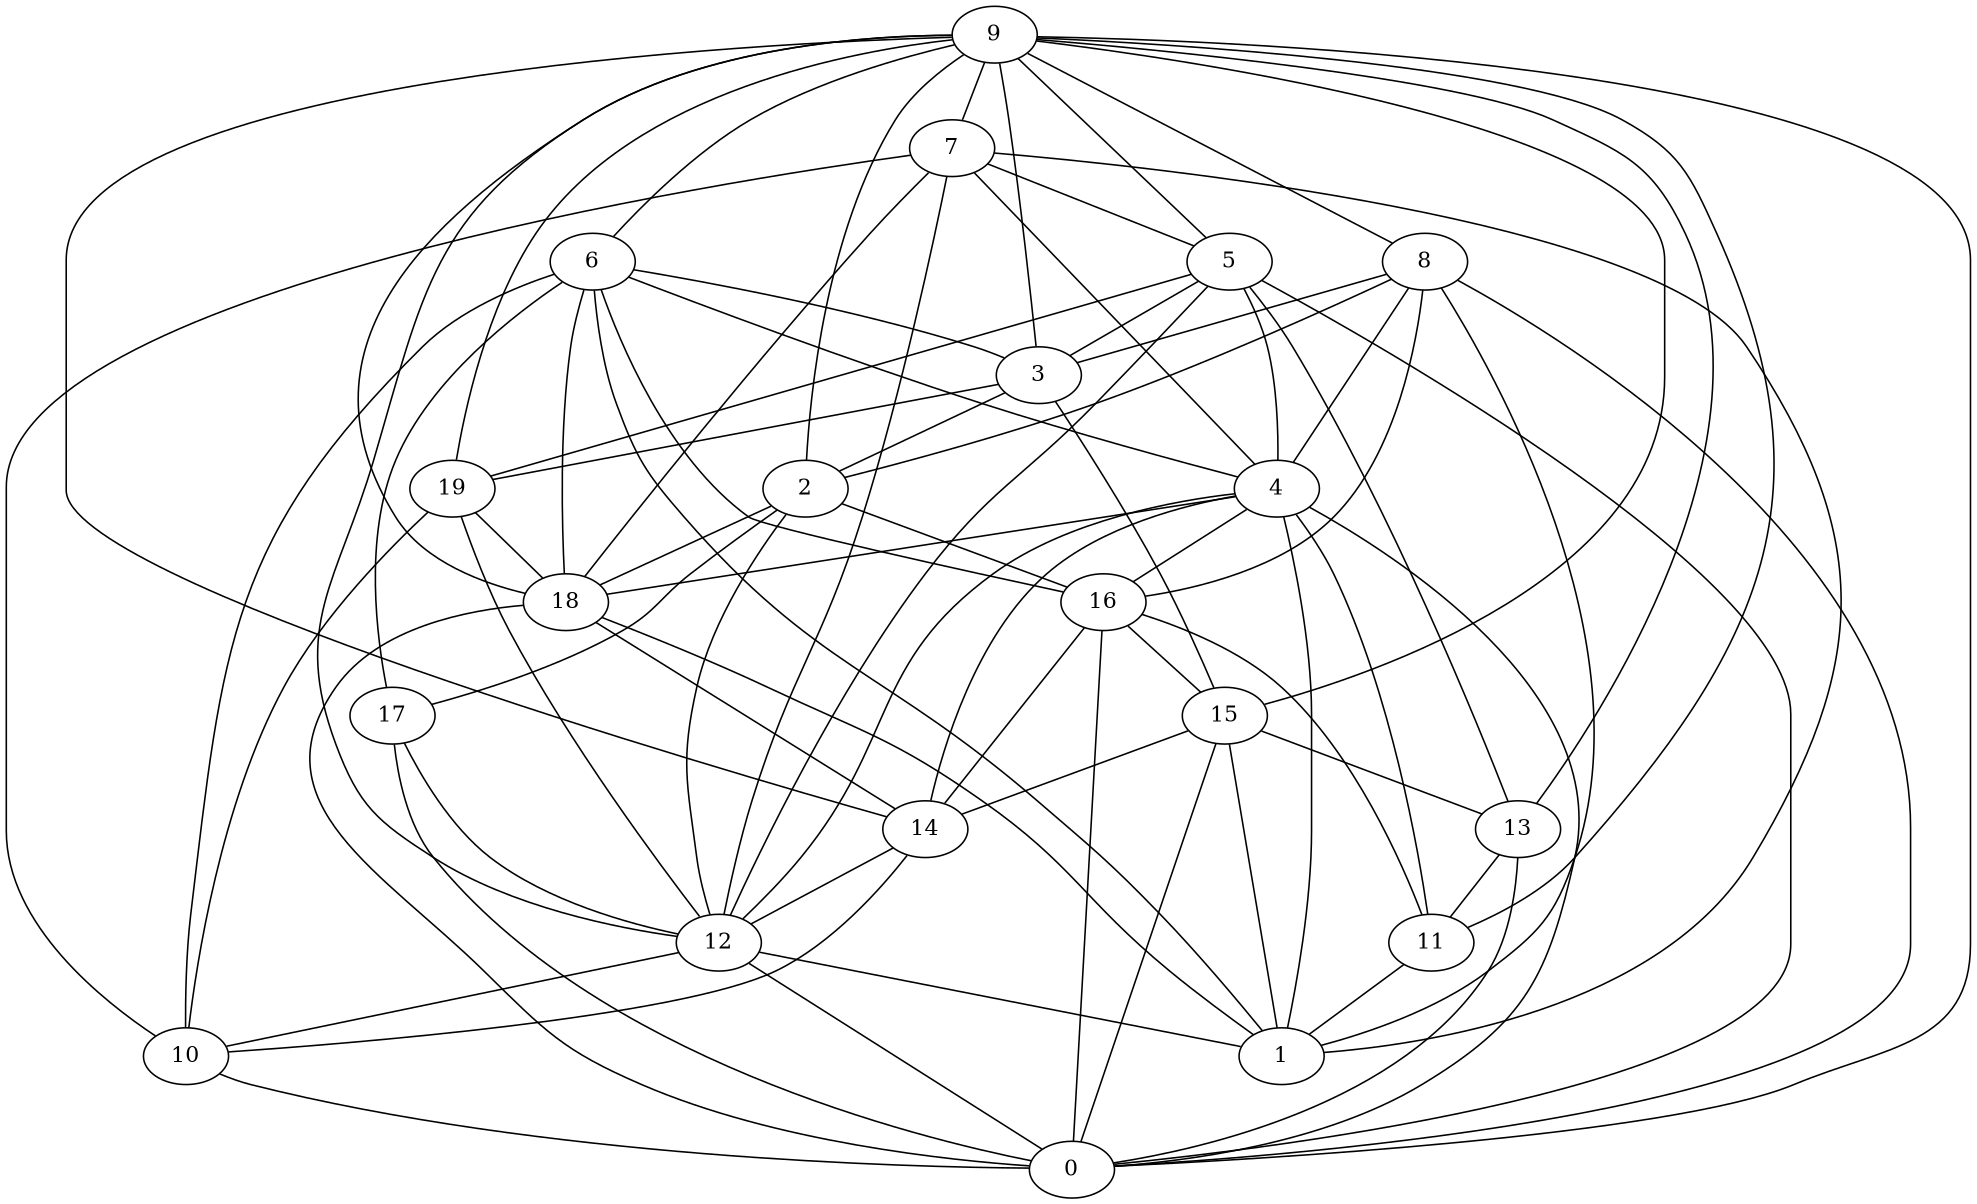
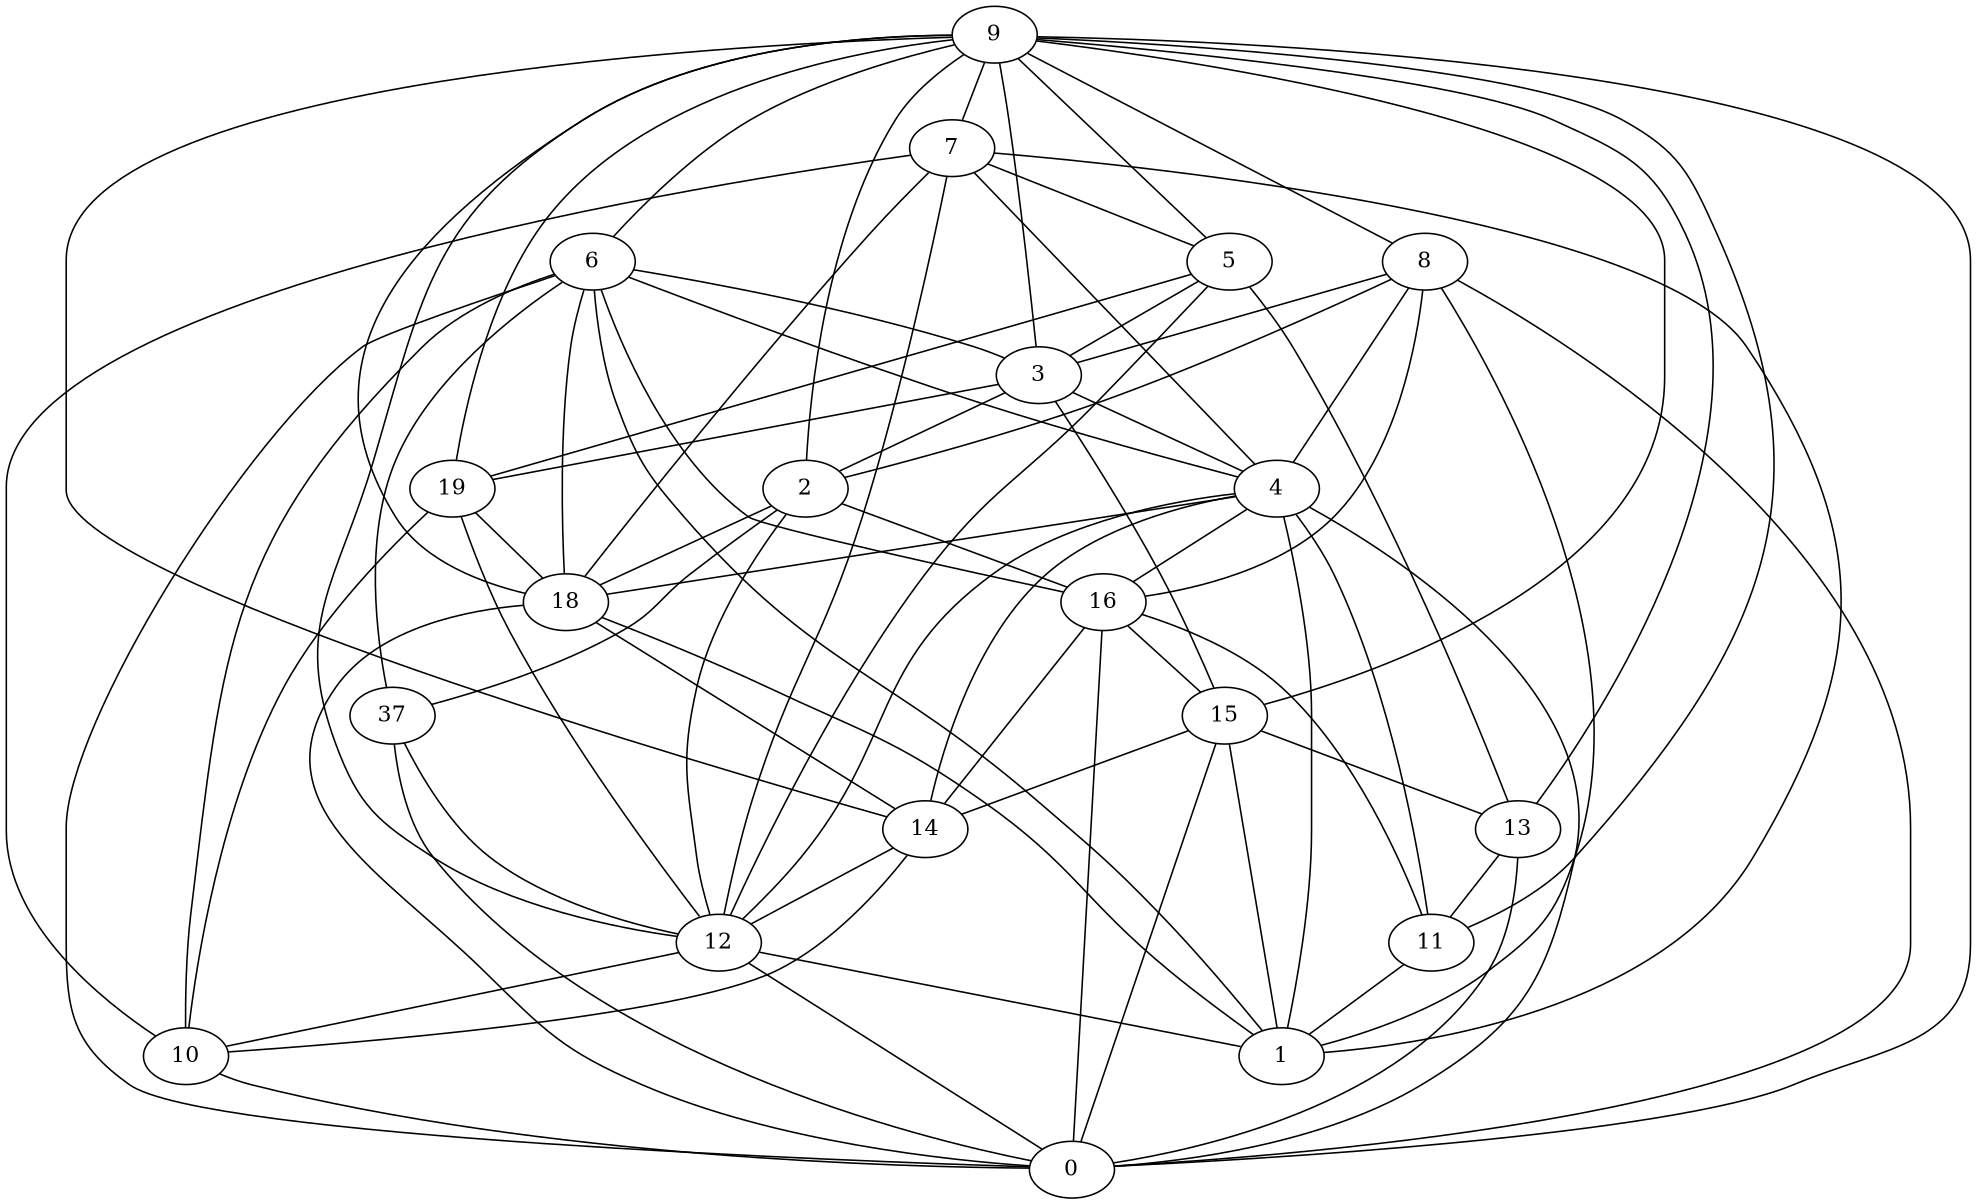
edge "5" -- "4": now "3" -- "4"
node "17": label "17" -> "37"
edge "5" -- "0": now "6" -- "0"
